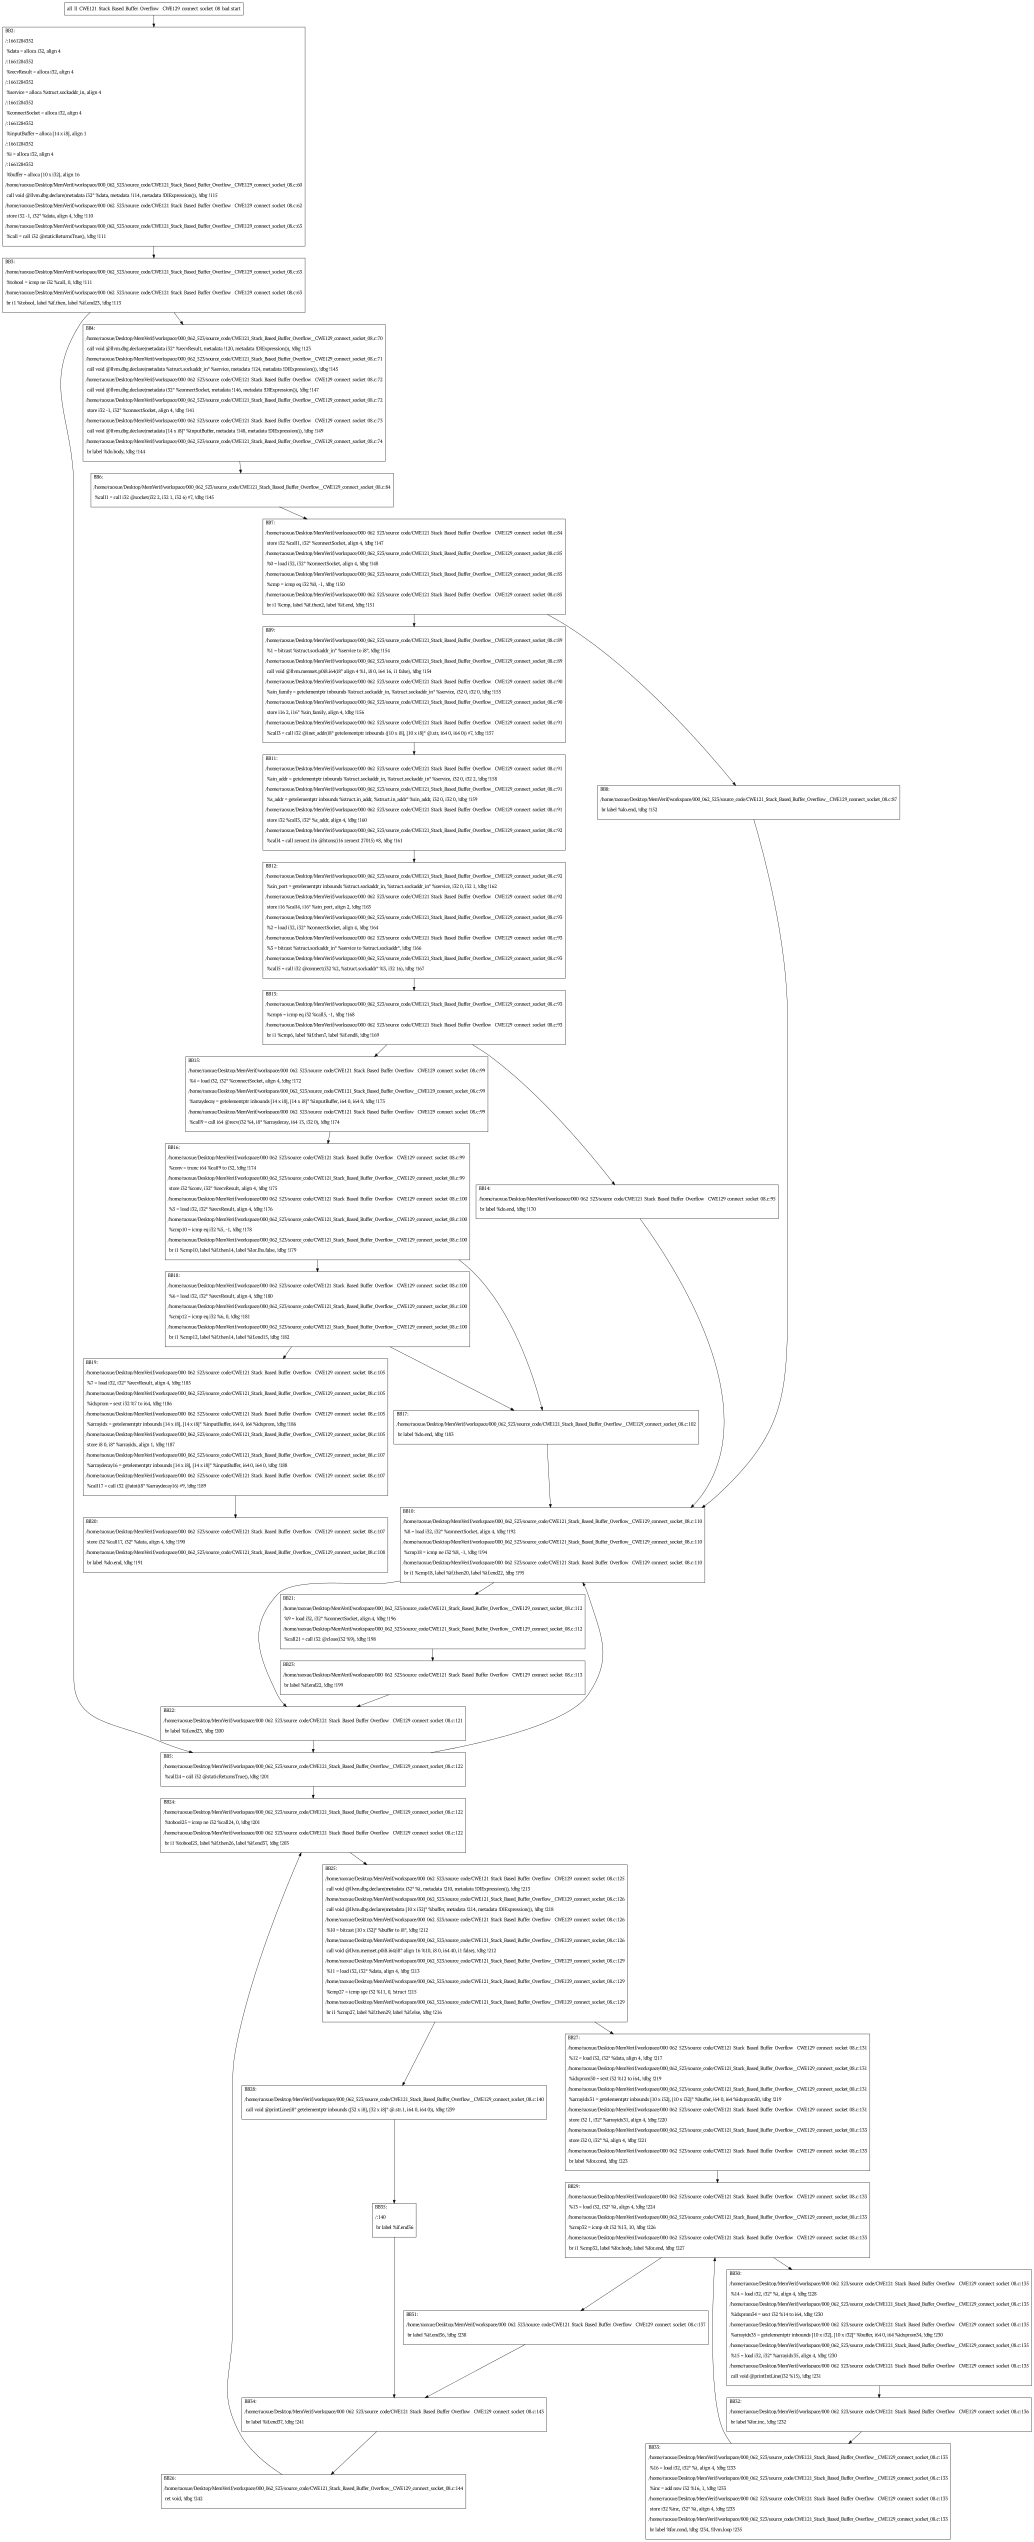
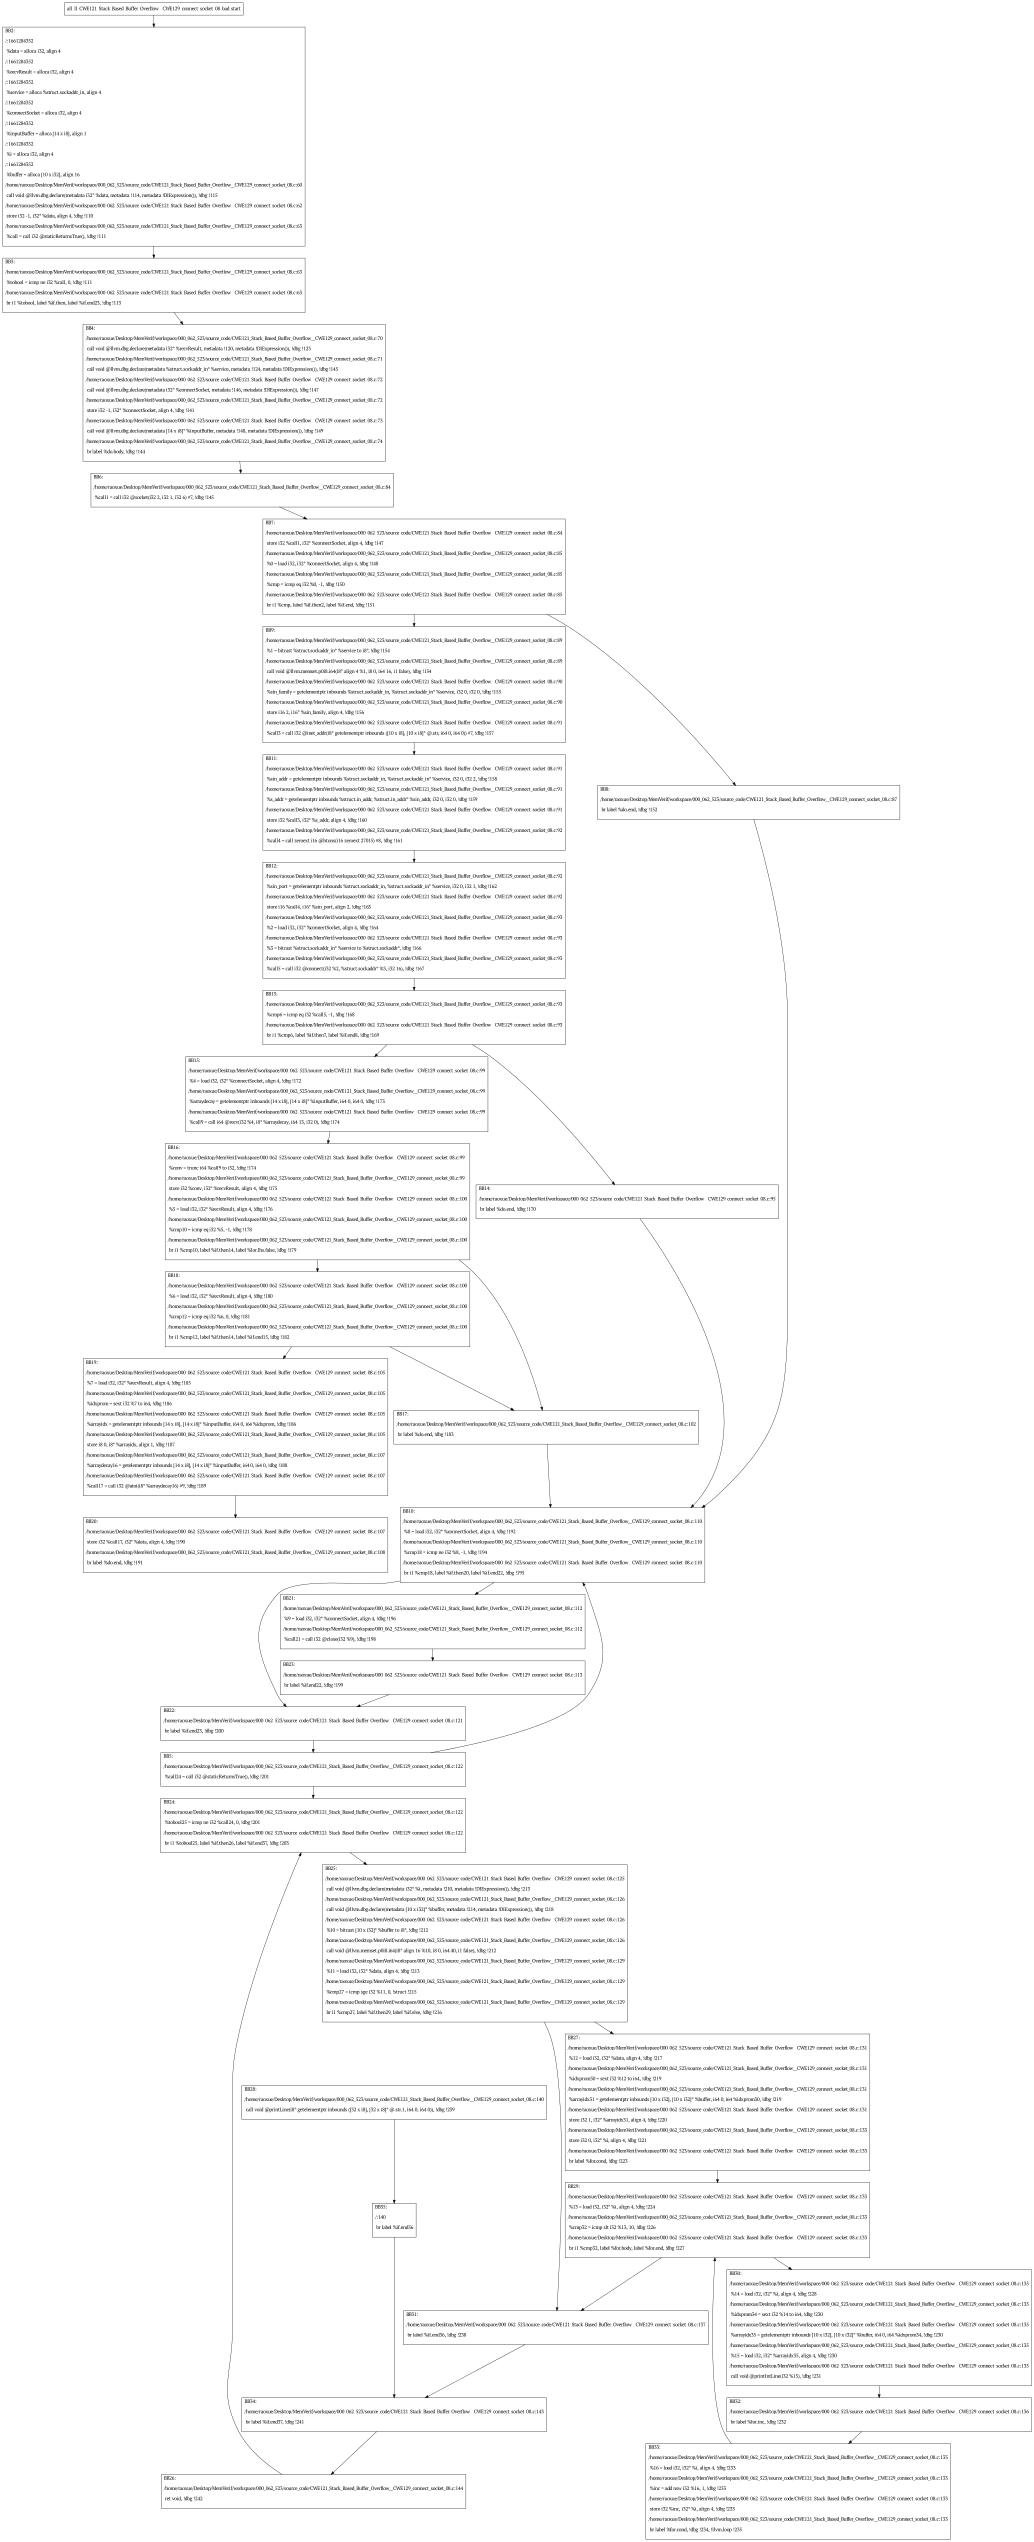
edge "BB3:" -> "BB5:": removed
edge "BB25:" -> "BB28:": now "BB25:" -> "BB31:"
